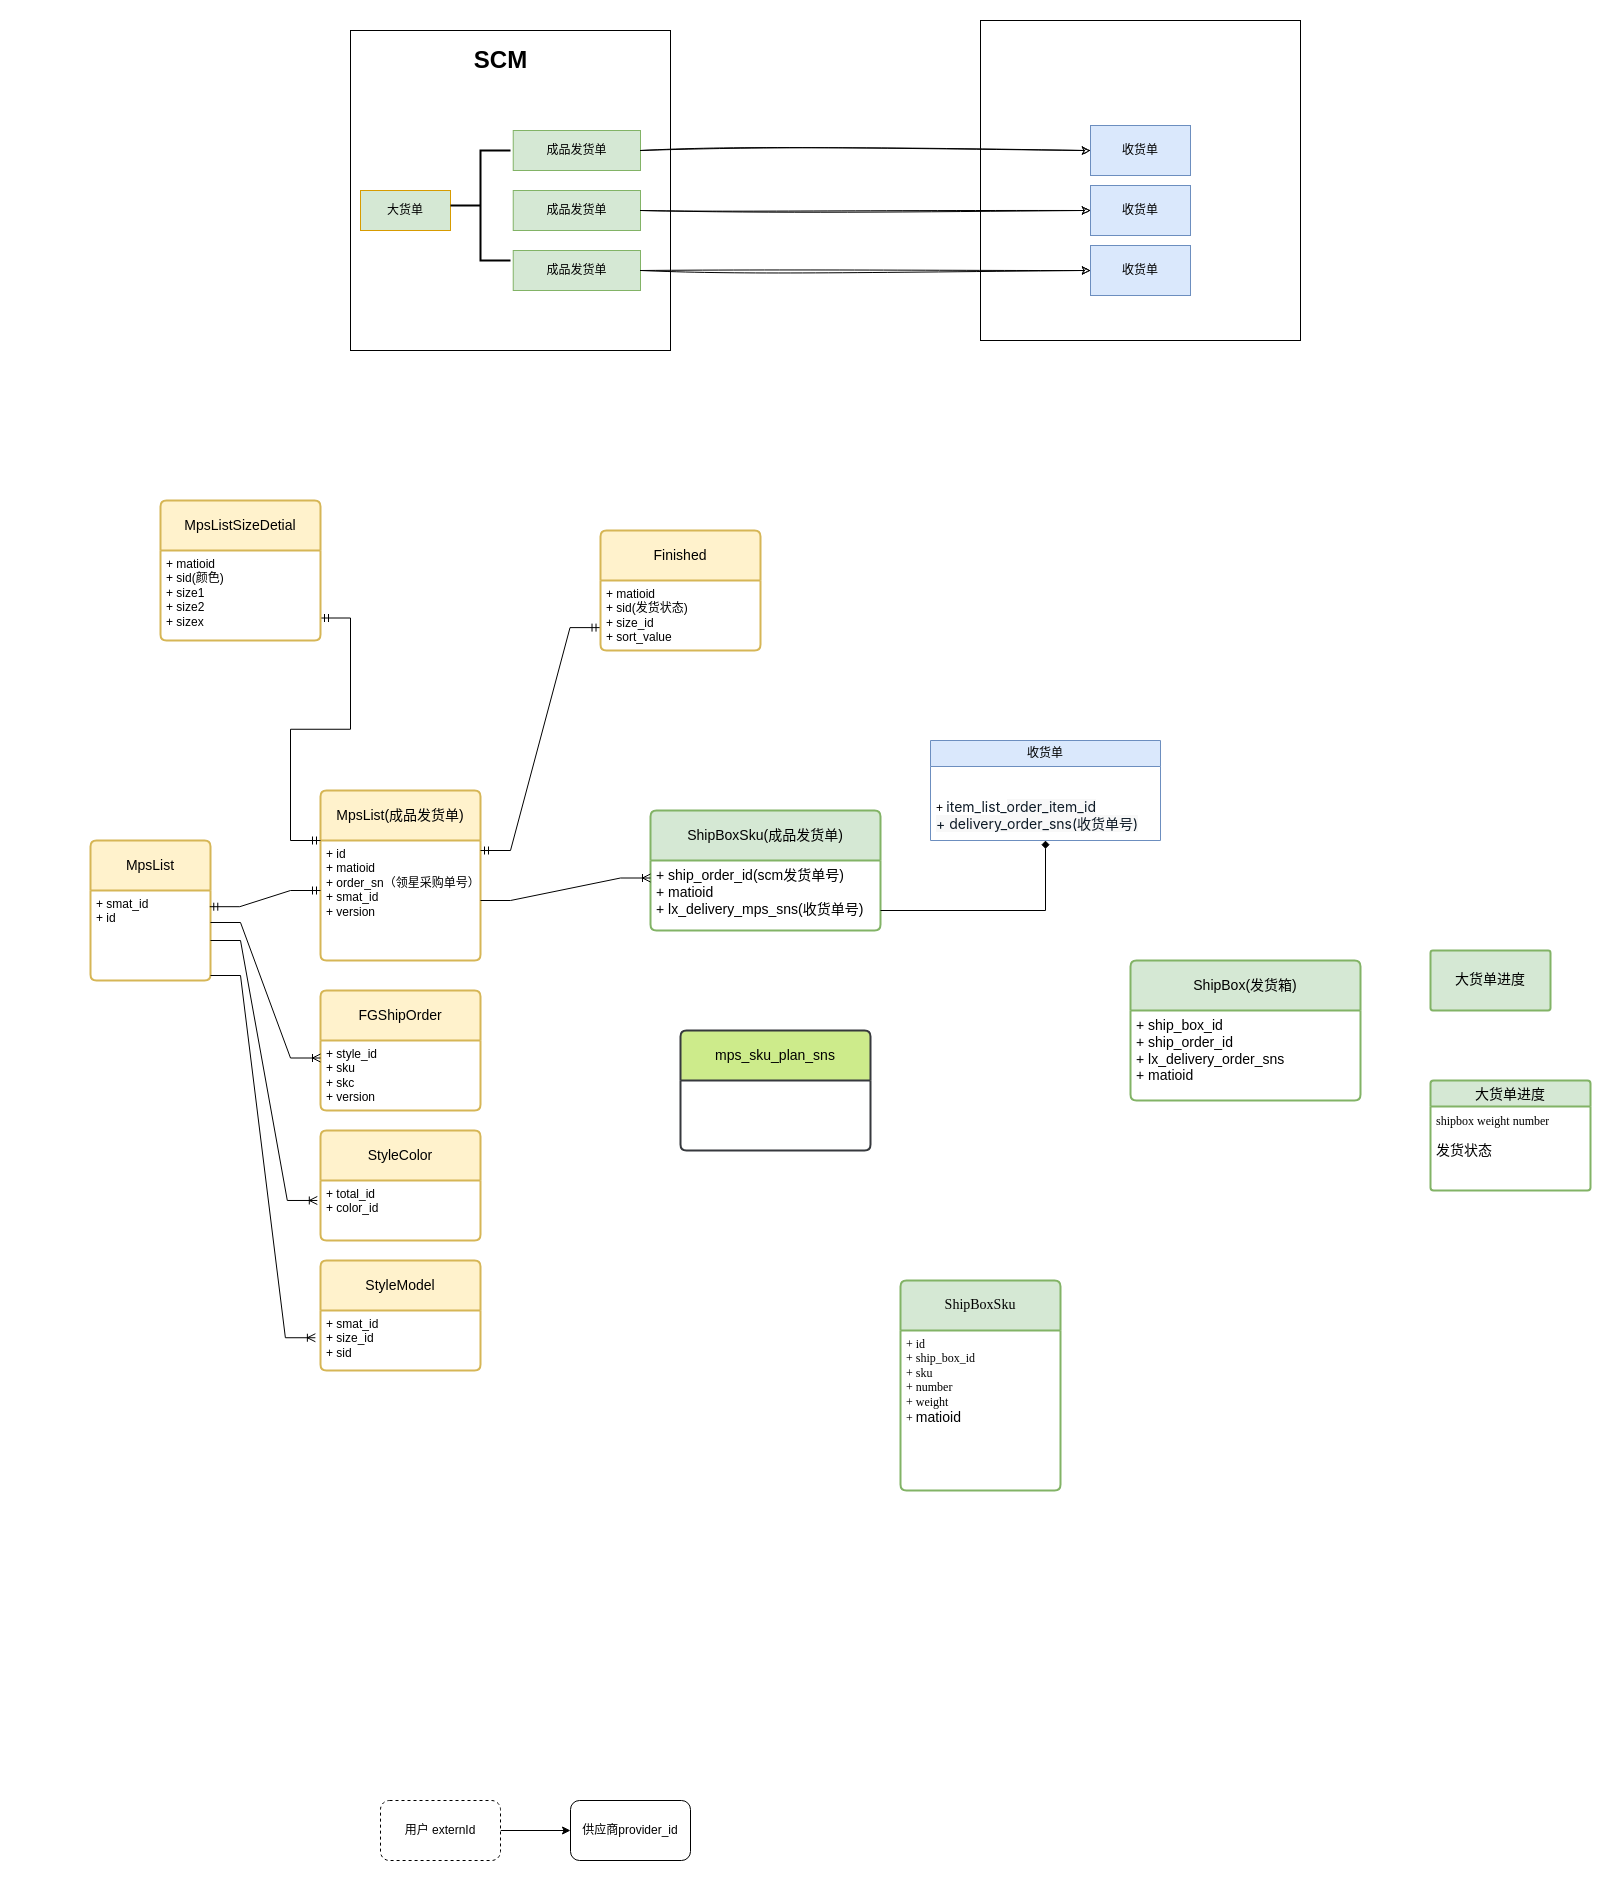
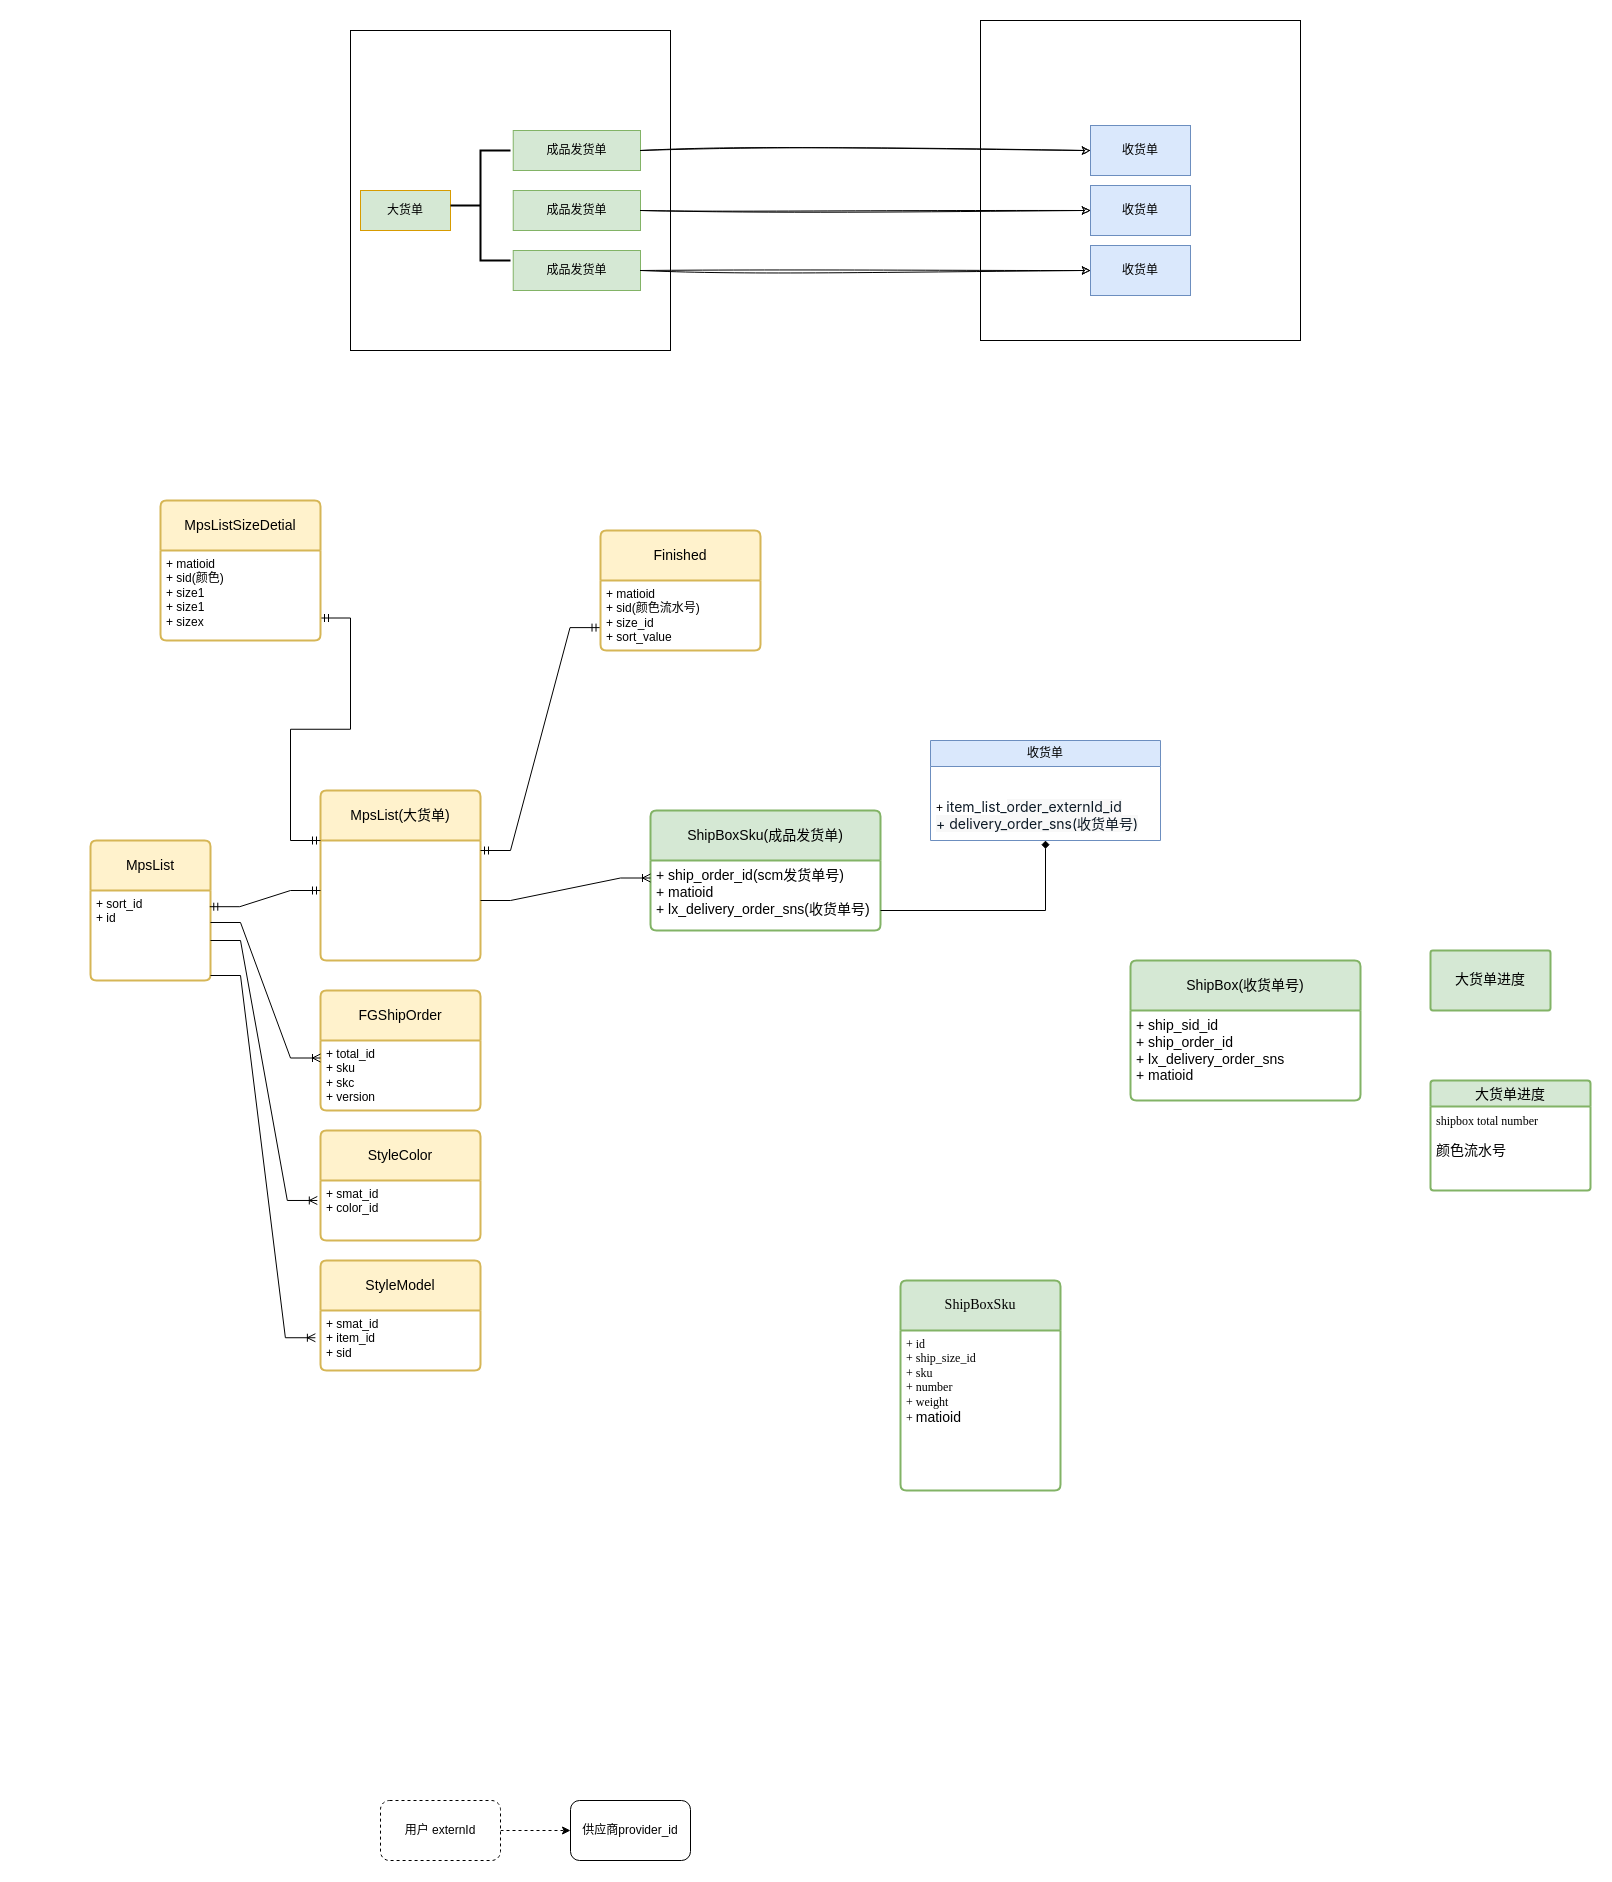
node "SCM": removed
node "+ matioid + sid(颜色) + size1 + size2 + sizex": label "+ matioid + sid(颜色) + size1 + size2 + sizex" -> "+ matioid + sid(颜色) + size1 + size1 + sizex"
node "+ matioid + sid(发货状态) + size_id + sort_value": label "+ matioid + sid(发货状态) + size_id + sort_value" -> "+ matioid + sid(颜色流水号) + size_id + sort_value"
node "+ item_list_order_item_id + delivery_order_sns(收货单号)": label "+ item_list_order_item_id + delivery_order_sns(收货单号)" -> "+ item_list_order_externId_id + delivery_order_sns(收货单号)"
node "MpsList(成品发货单)": label "MpsList(成品发货单)" -> "MpsList(大货单)"
node "+ ship_order_id(scm发货单号) + matioid + lx_delivery_mps_sns(收货单号)": label "+ ship_order_id(scm发货单号) + matioid + lx_delivery_mps_sns(收货单号)" -> "+ ship_order_id(scm发货单号) + matioid + lx_delivery_order_sns(收货单号)"
node "+ id + matioid + order_sn（领星采购单号） + smat_id + version": removed
node "+ smat_id + id": label "+ smat_id + id" -> "+ sort_id + id"
node "ShipBox(发货箱)": label "ShipBox(发货箱)" -> "ShipBox(收货单号)"
node "+ ship_box_id + ship_order_id + lx_delivery_order_sns + matioid": label "+ ship_box_id + ship_order_id + lx_delivery_order_sns + matioid" -> "+ ship_sid_id + ship_order_id + lx_delivery_order_sns + matioid"
node "+ style_id + sku + skc + version": label "+ style_id + sku + skc + version" -> "+ total_id + sku + skc + version"
node "mps_sku_plan_sns": removed
node "shipbox weight number": label "shipbox weight number" -> "shipbox total number"
node "发货状态": label "发货状态" -> "颜色流水号"
node "+ total_id + color_id": label "+ total_id + color_id" -> "+ smat_id + color_id"
node "+ smat_id + size_id + sid": label "+ smat_id + size_id + sid" -> "+ smat_id + item_id + sid"
node "+ id + ship_box_id + sku + number + weight + matioid": label "+ id + ship_box_id + sku + number + weight + matioid" -> "+ id + ship_size_id + sku + number + weight + matioid"
edge "用户 externId" -> "供应商provider_id": style solid -> dashed
